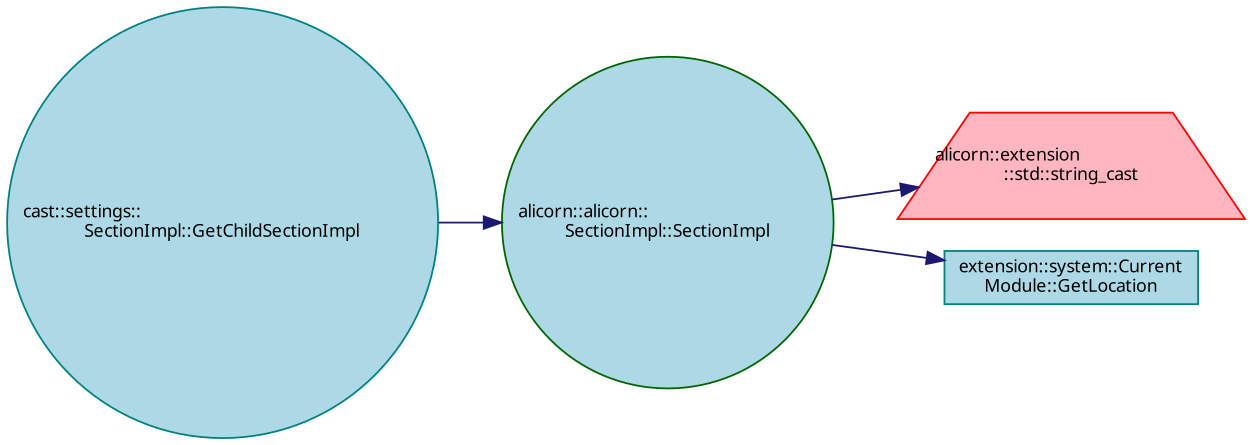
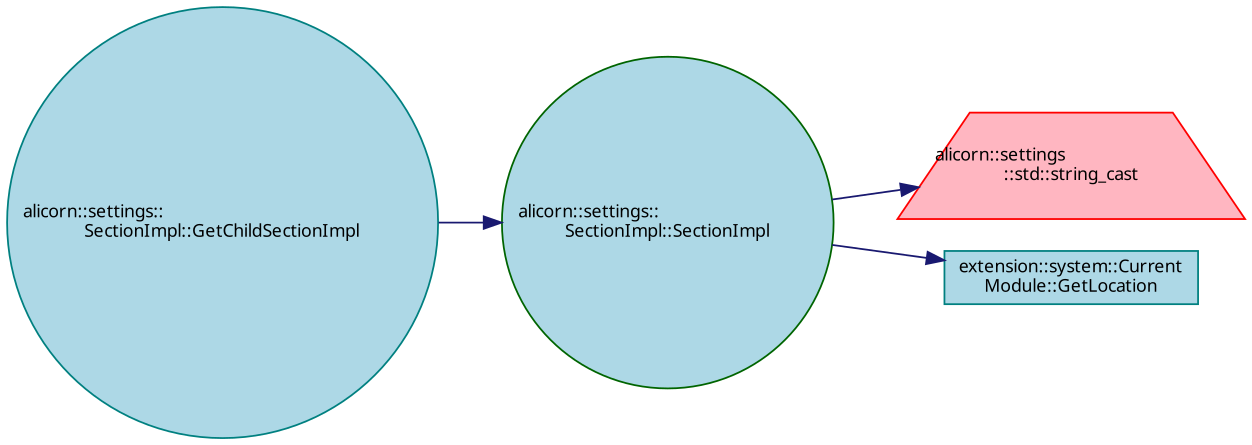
node "alicorn::extension ::std::string_cast": label "alicorn::extension ::std::string_cast" -> "alicorn::settings ::std::string_cast"
node "cast::settings:: SectionImpl::GetChildSectionImpl": label "cast::settings:: SectionImpl::GetChildSectionImpl" -> "alicorn::settings:: SectionImpl::GetChildSectionImpl"
node "alicorn::alicorn:: SectionImpl::SectionImpl": label "alicorn::alicorn:: SectionImpl::SectionImpl" -> "alicorn::settings:: SectionImpl::SectionImpl"
